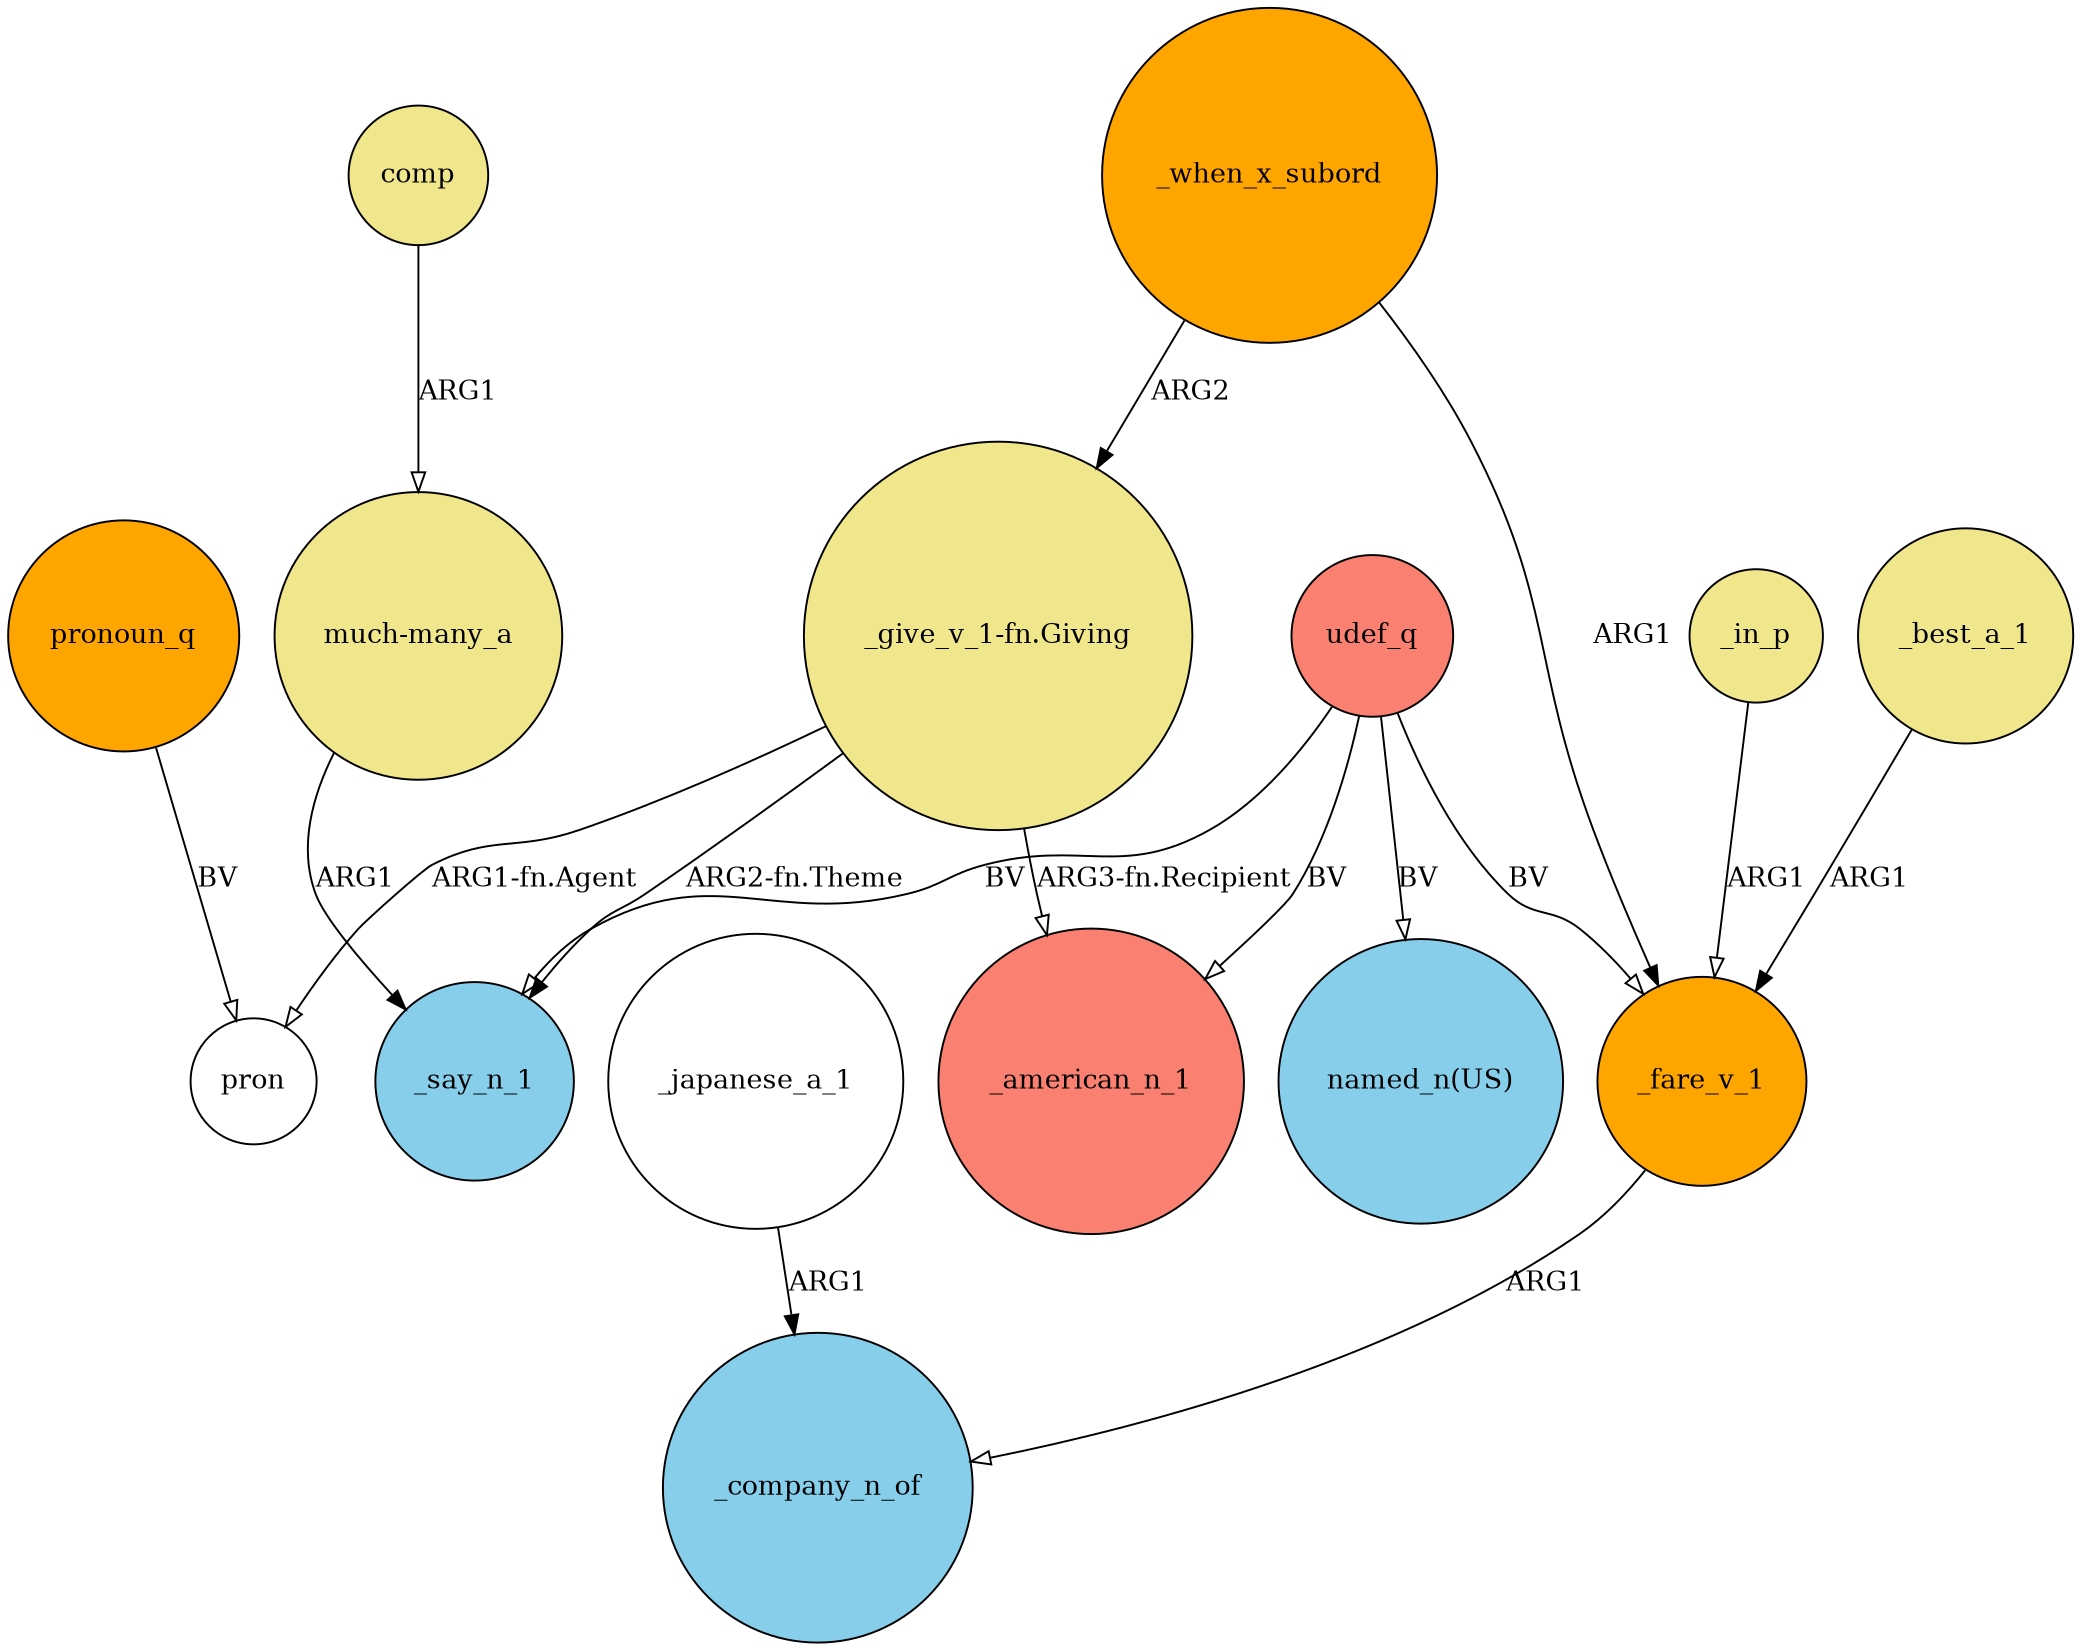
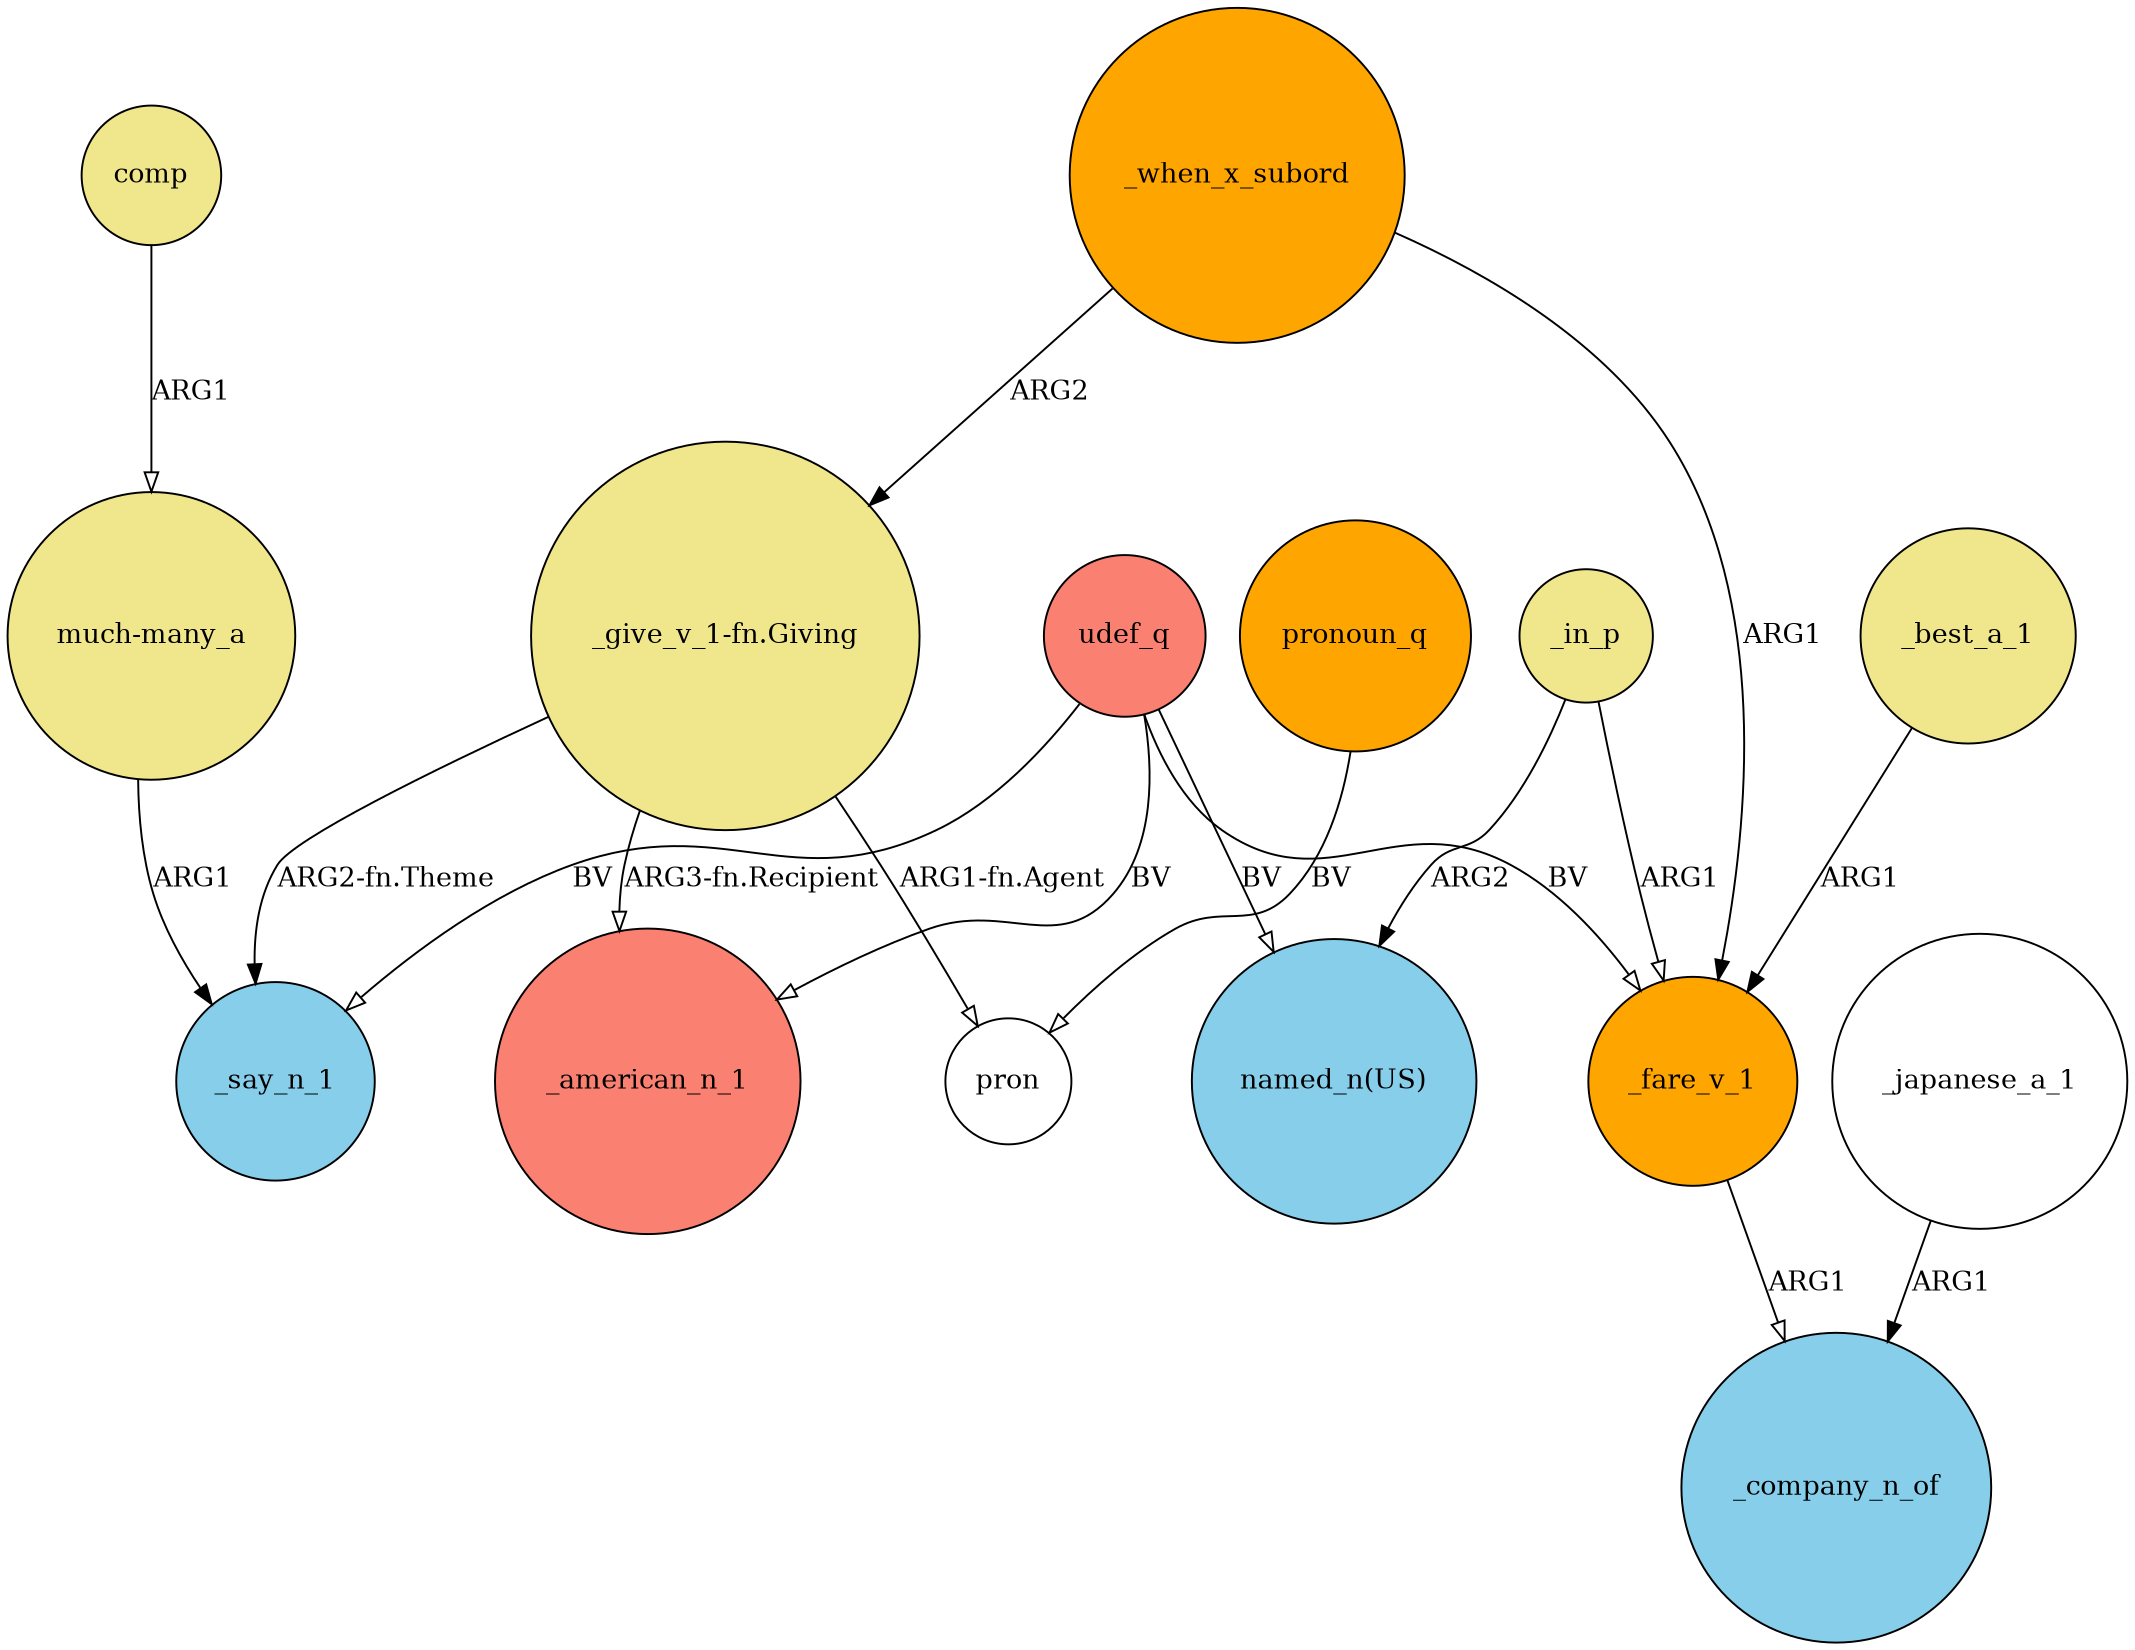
edge "_in_p" -> "named_n(US)": added, label "ARG2"
